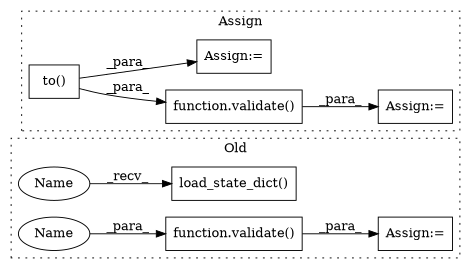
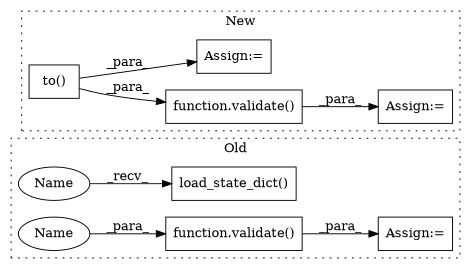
cluster "Assign": label "Assign" -> "New"
